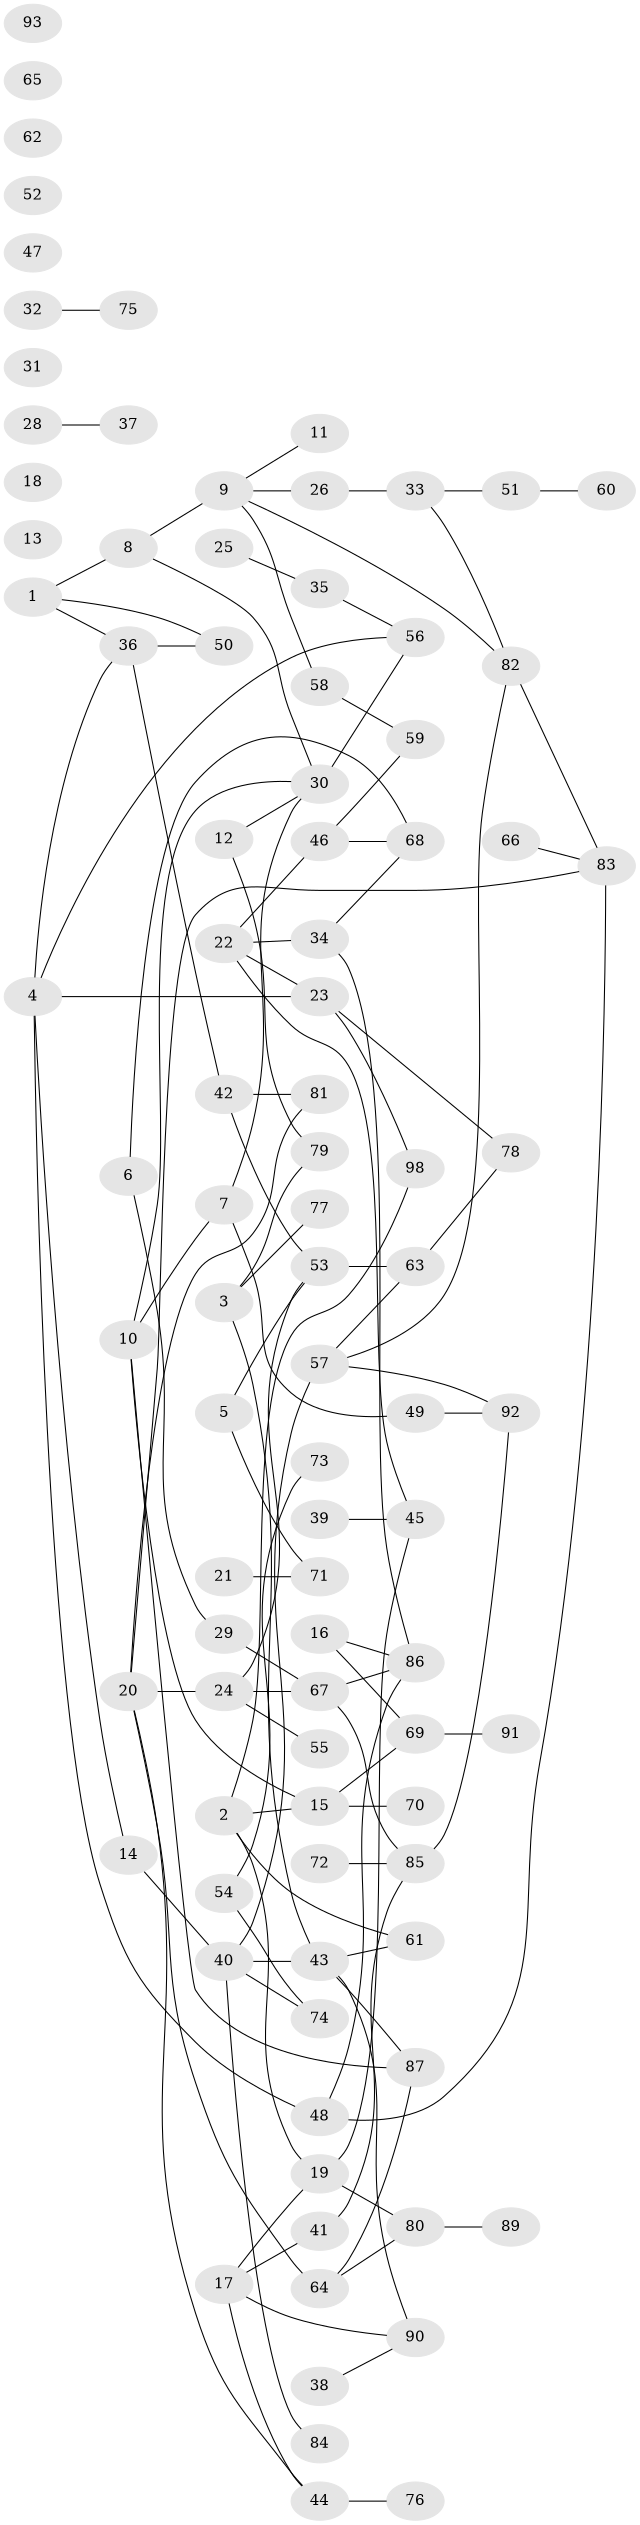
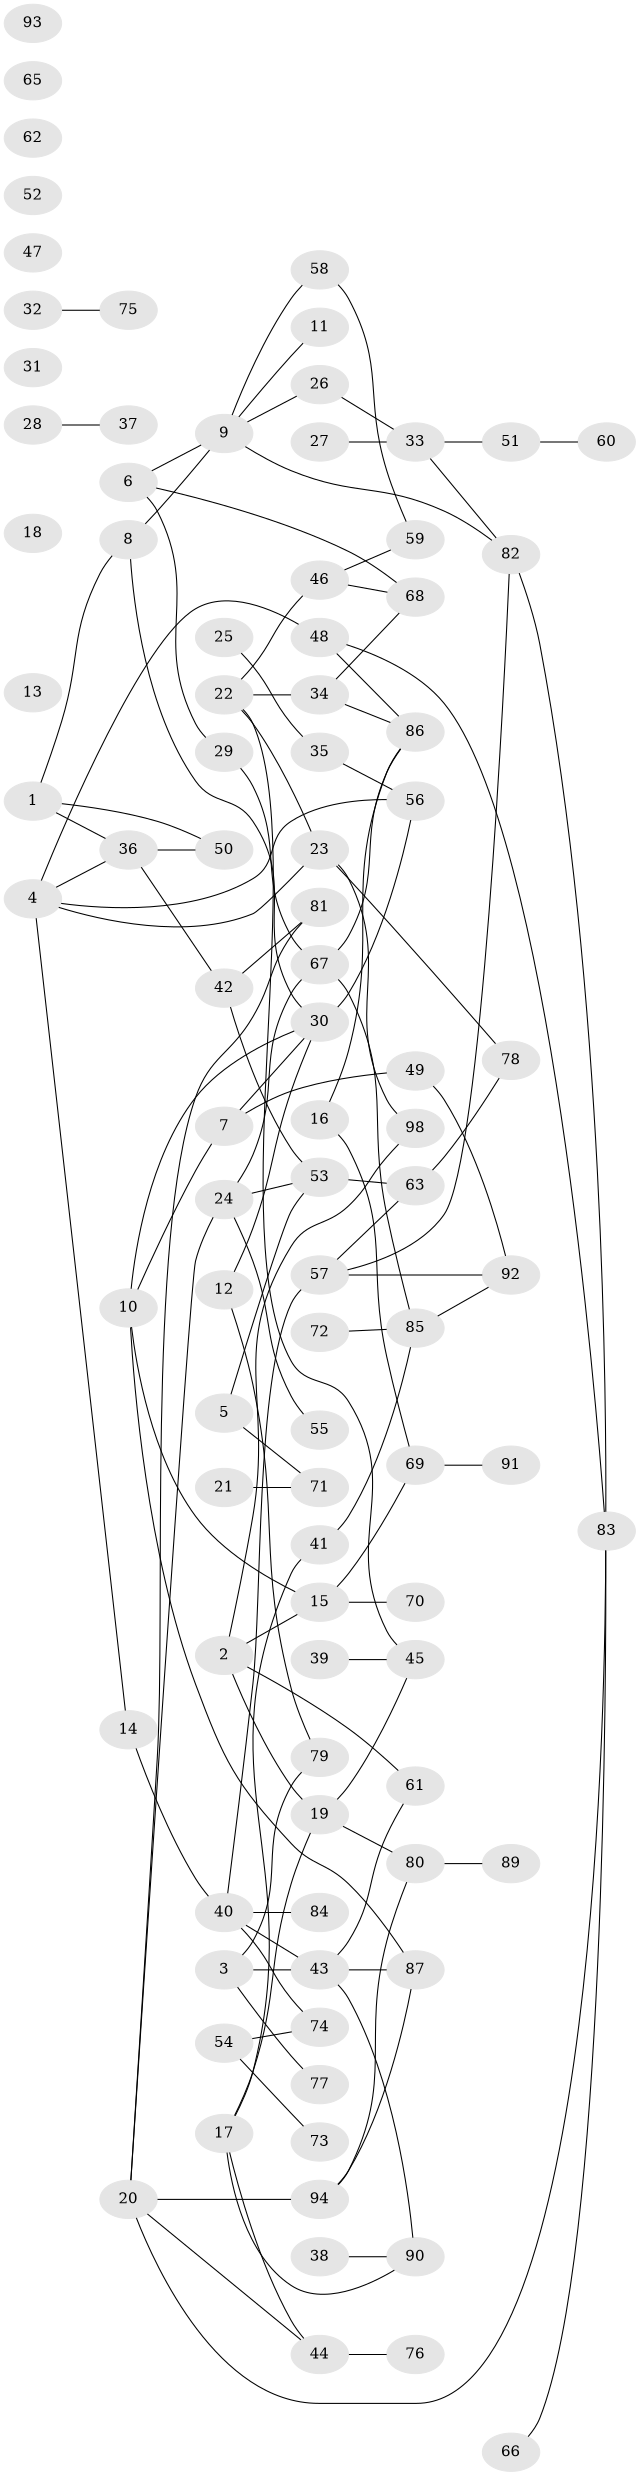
node "27": added
edge "9" -- "6": added
node "64": label "64" -> "94"
